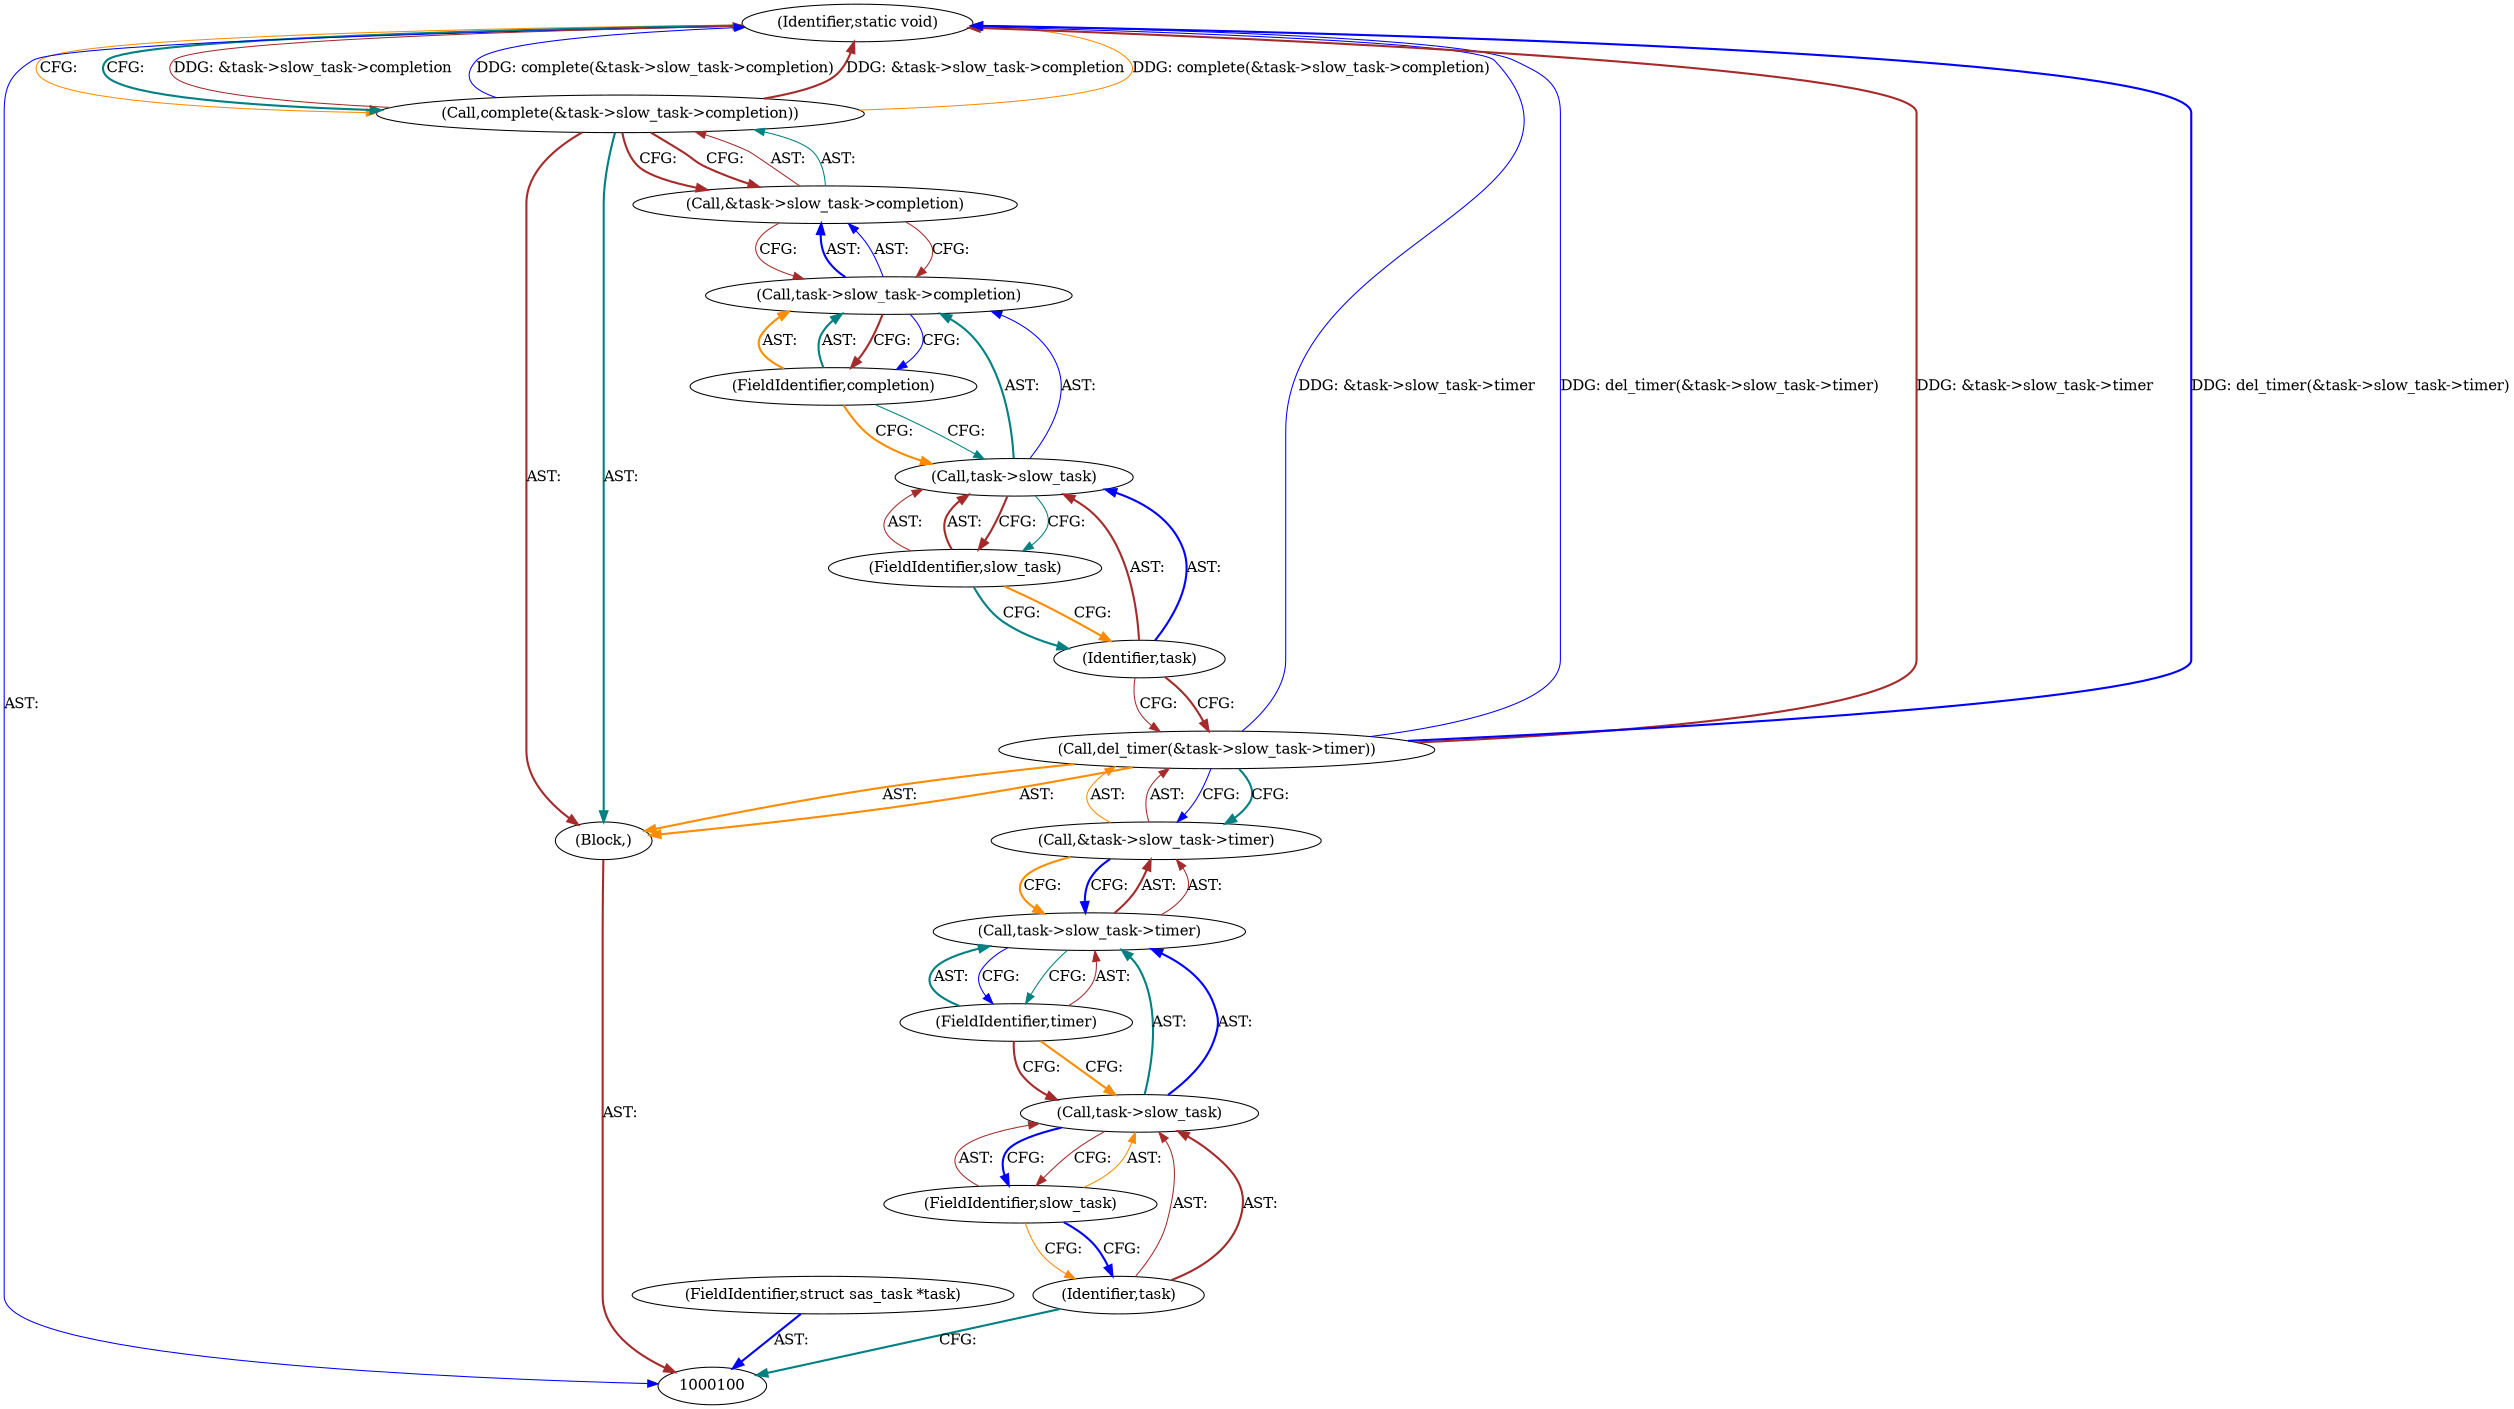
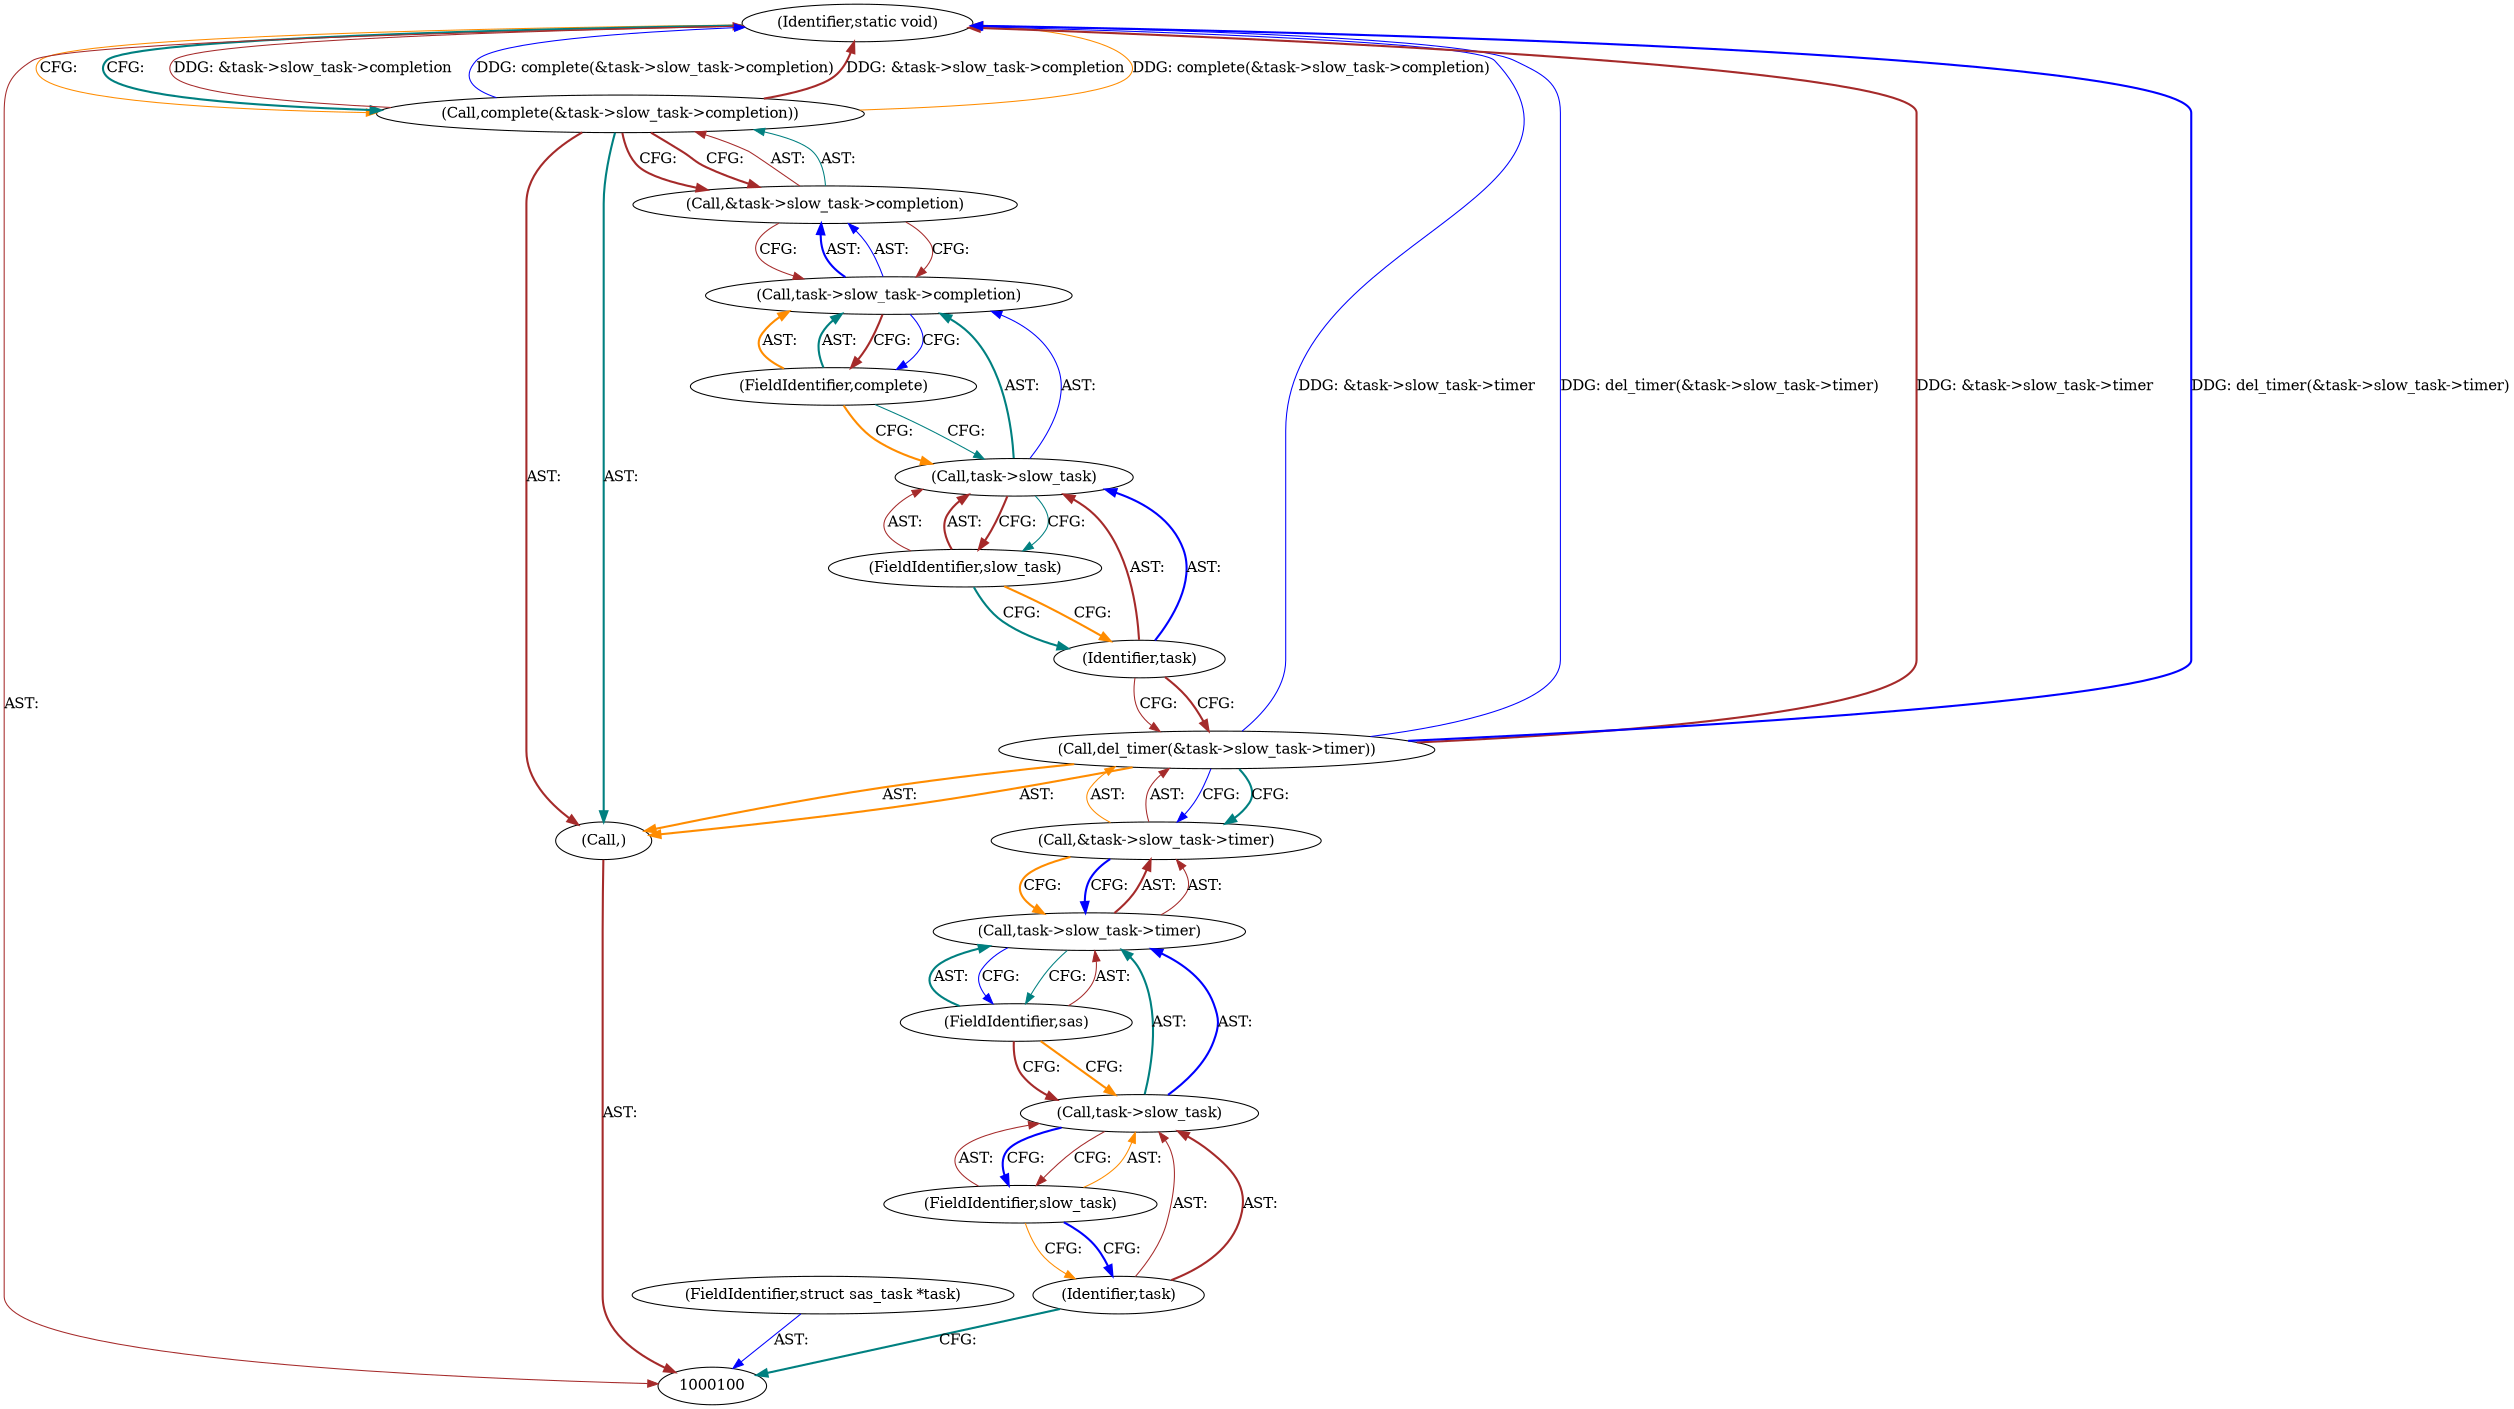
node "(FieldIdentifier,completion)": label "(FieldIdentifier,completion)" -> "(FieldIdentifier,complete)"
edge "(Identifier,static void)" -> "1000100": color blue -> brown
node "(Block,)": label "(Block,)" -> "(Call,)"
node "(FieldIdentifier,timer)": label "(FieldIdentifier,timer)" -> "(FieldIdentifier,sas)"
edge "(FieldIdentifier,struct sas_task *task)" -> "1000100": style bold -> solid
